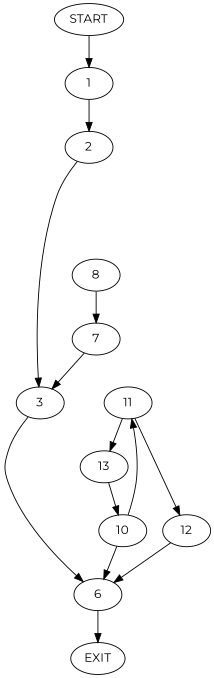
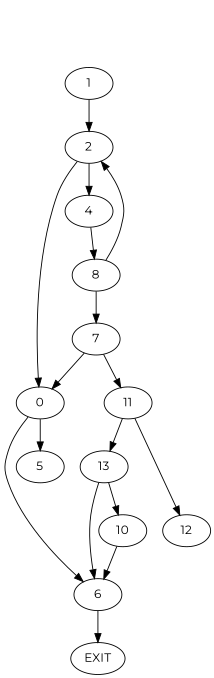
node "START": removed
node "4": added
edge "8" -> "2": added
node "3": label "3" -> "0"
node "5": added
edge "10" -> "11": now "7" -> "11"
edge "12" -> "6": now "13" -> "6"
